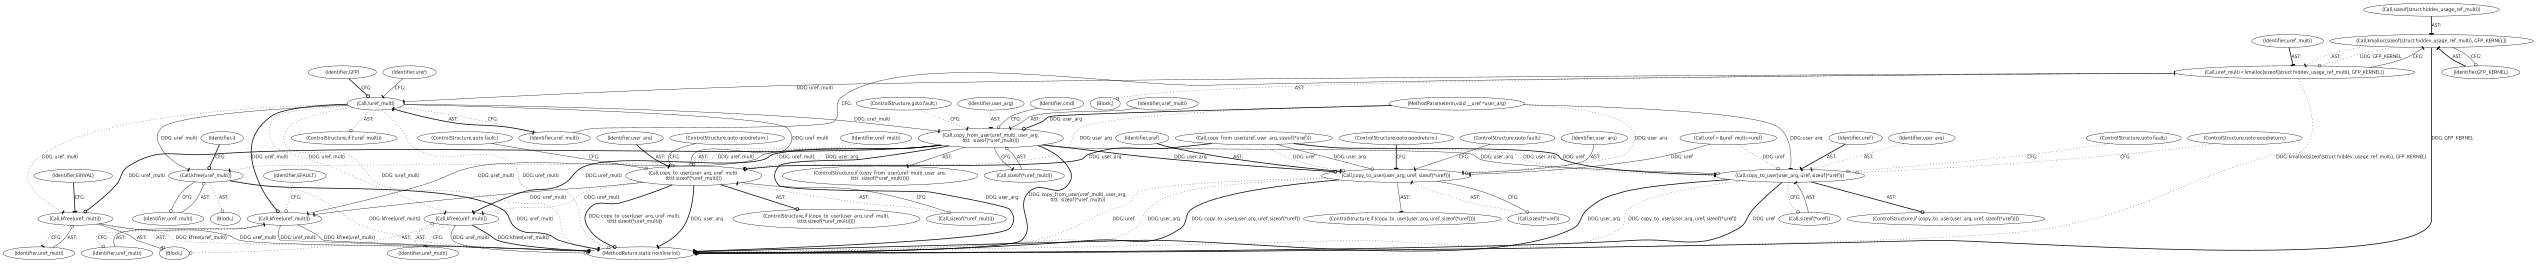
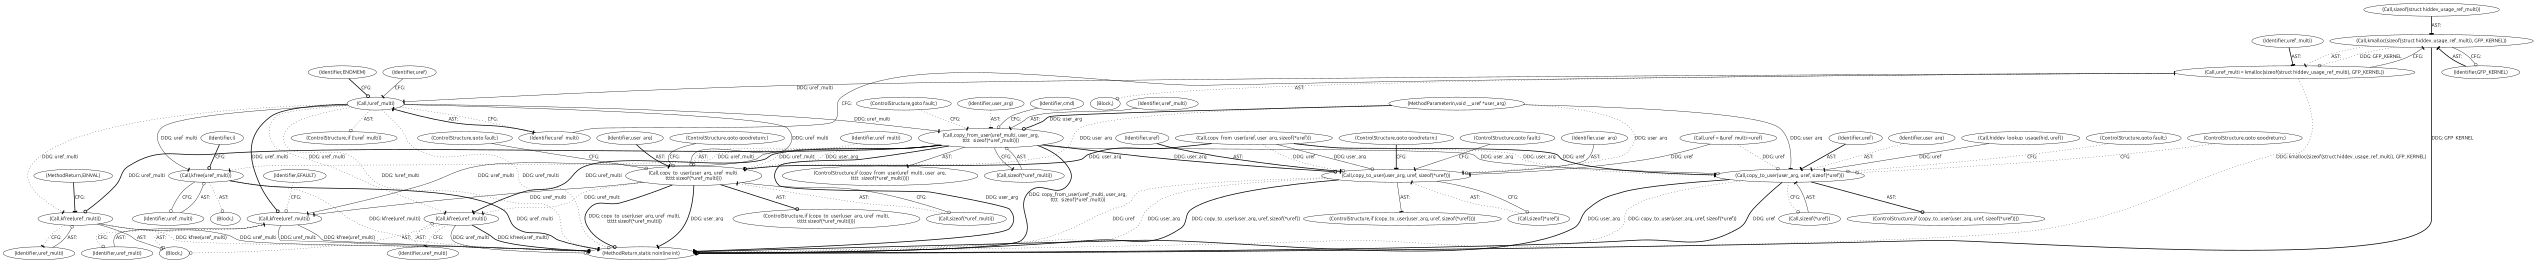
node "(Identifier,GFP)": label "(Identifier,GFP)" -> "(Identifier,ENOMEM)"
node "(Call,hiddev_lookup_usage(hid, uref))": added
node "(Identifier,EINVAL)": label "(Identifier,EINVAL)" -> "(MethodReturn,EINVAL)"
